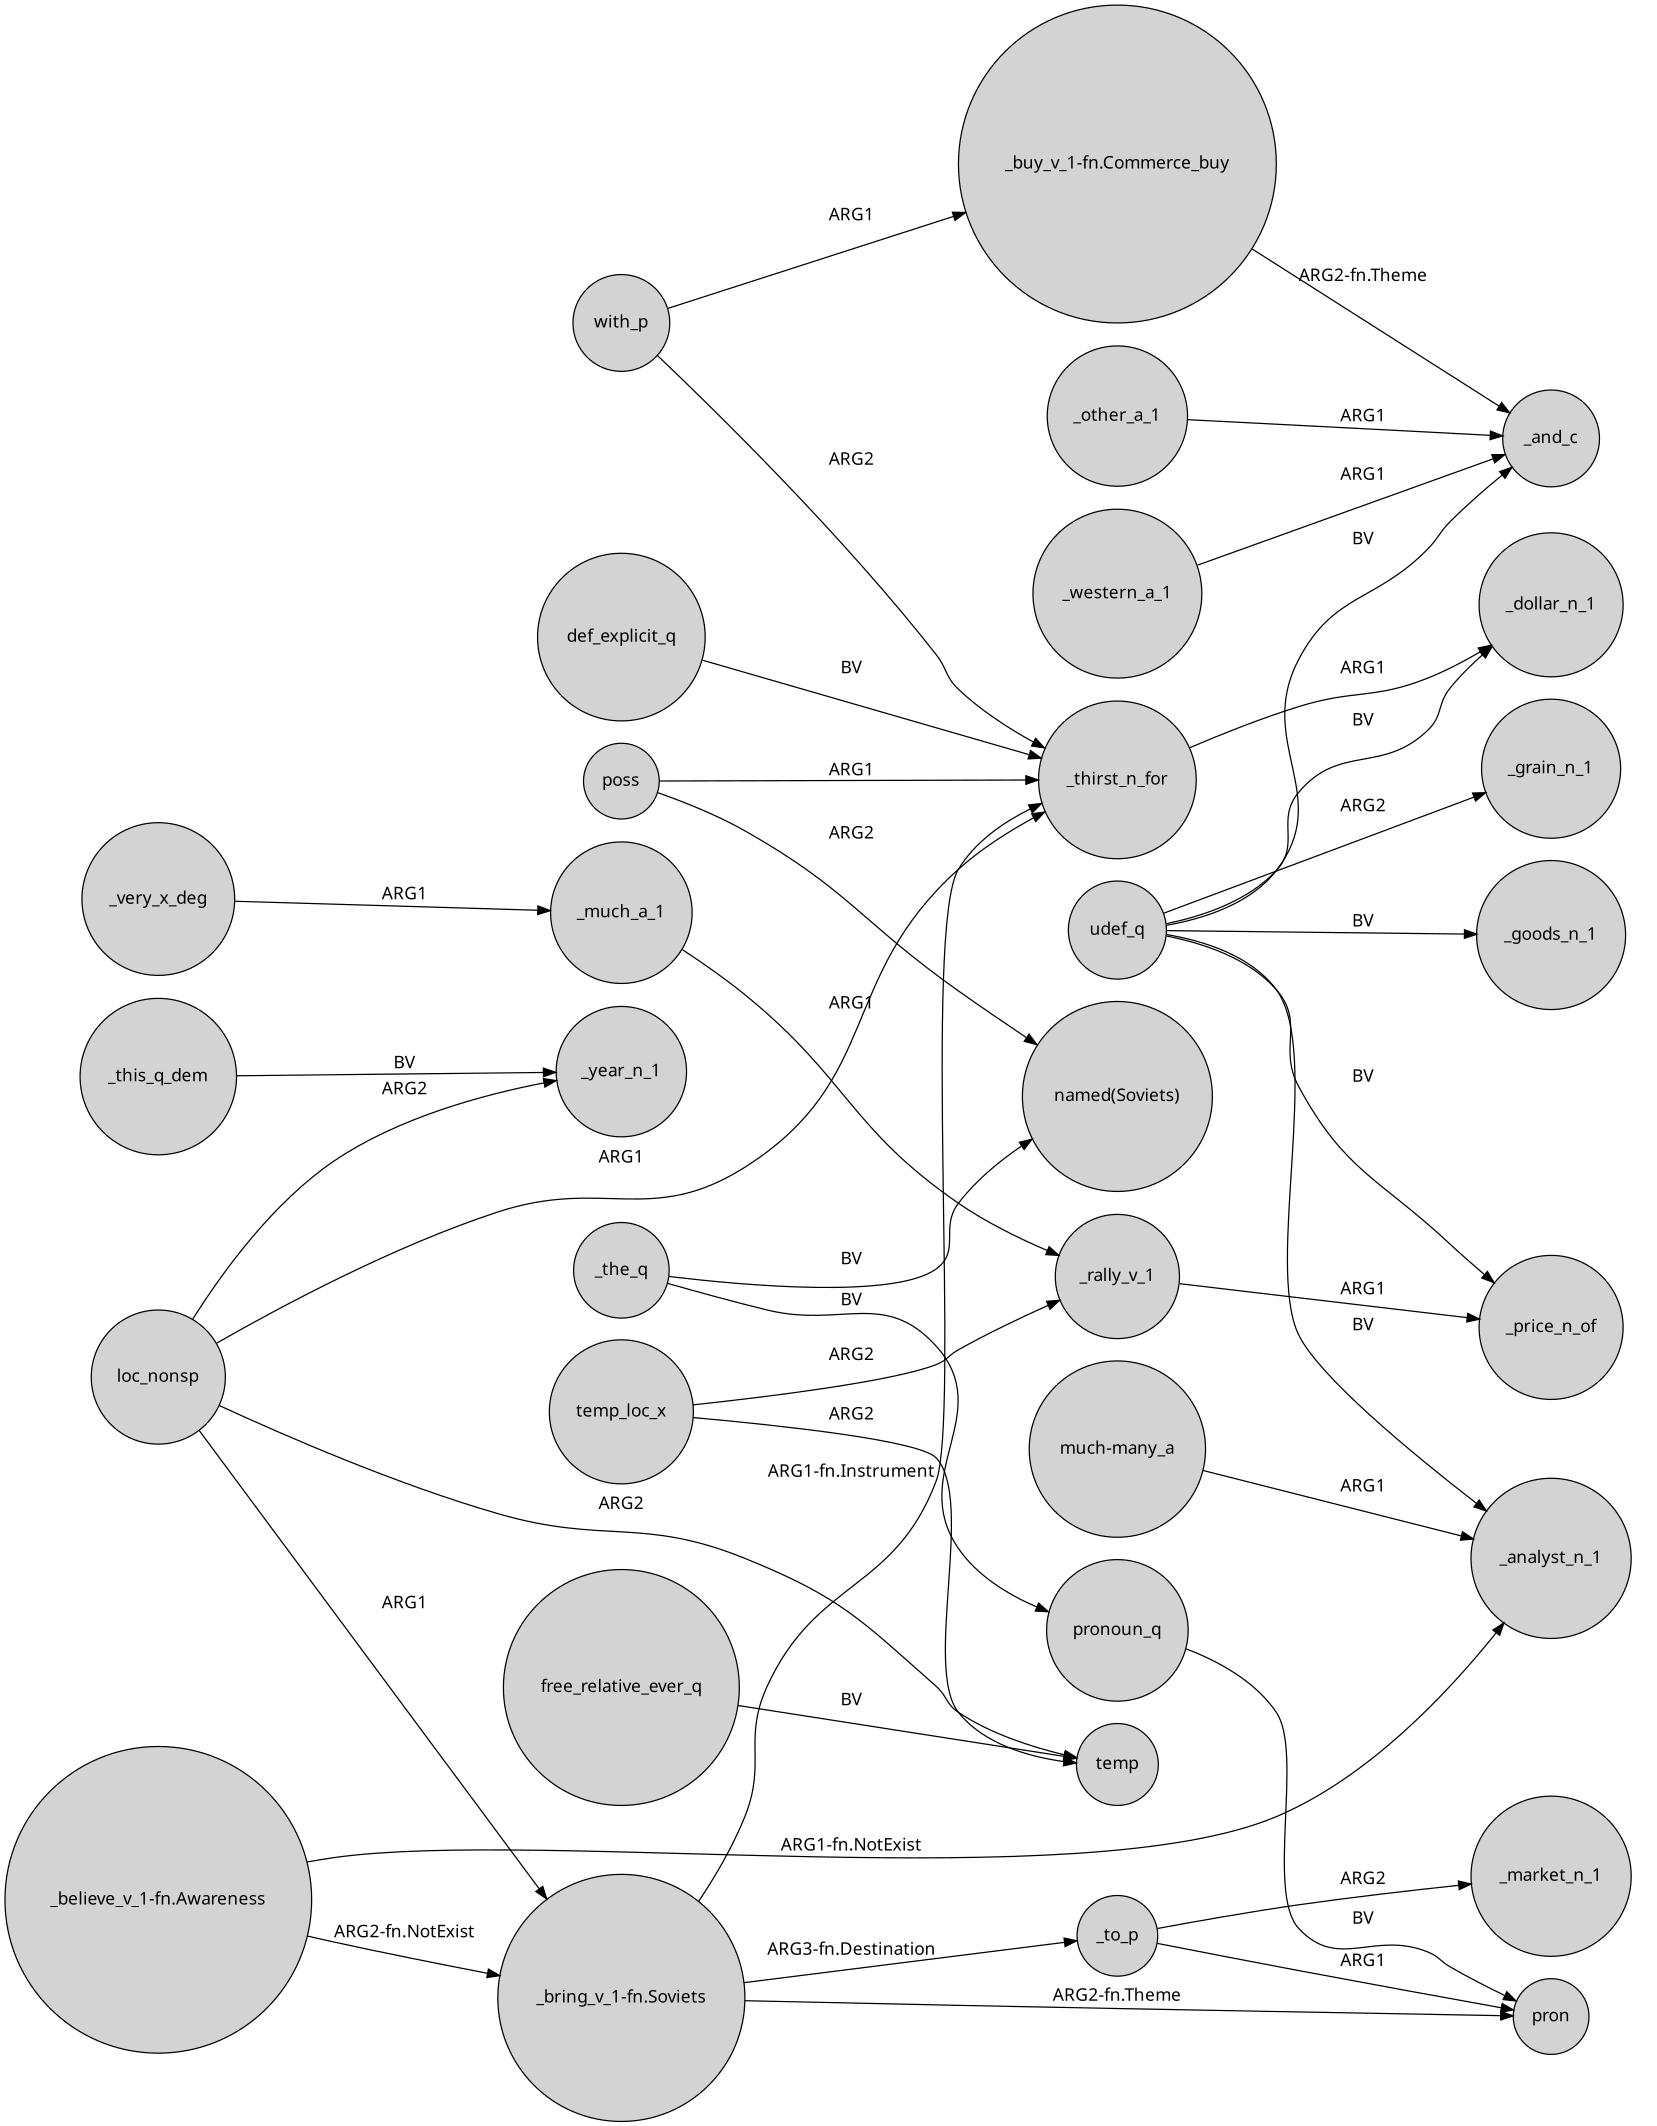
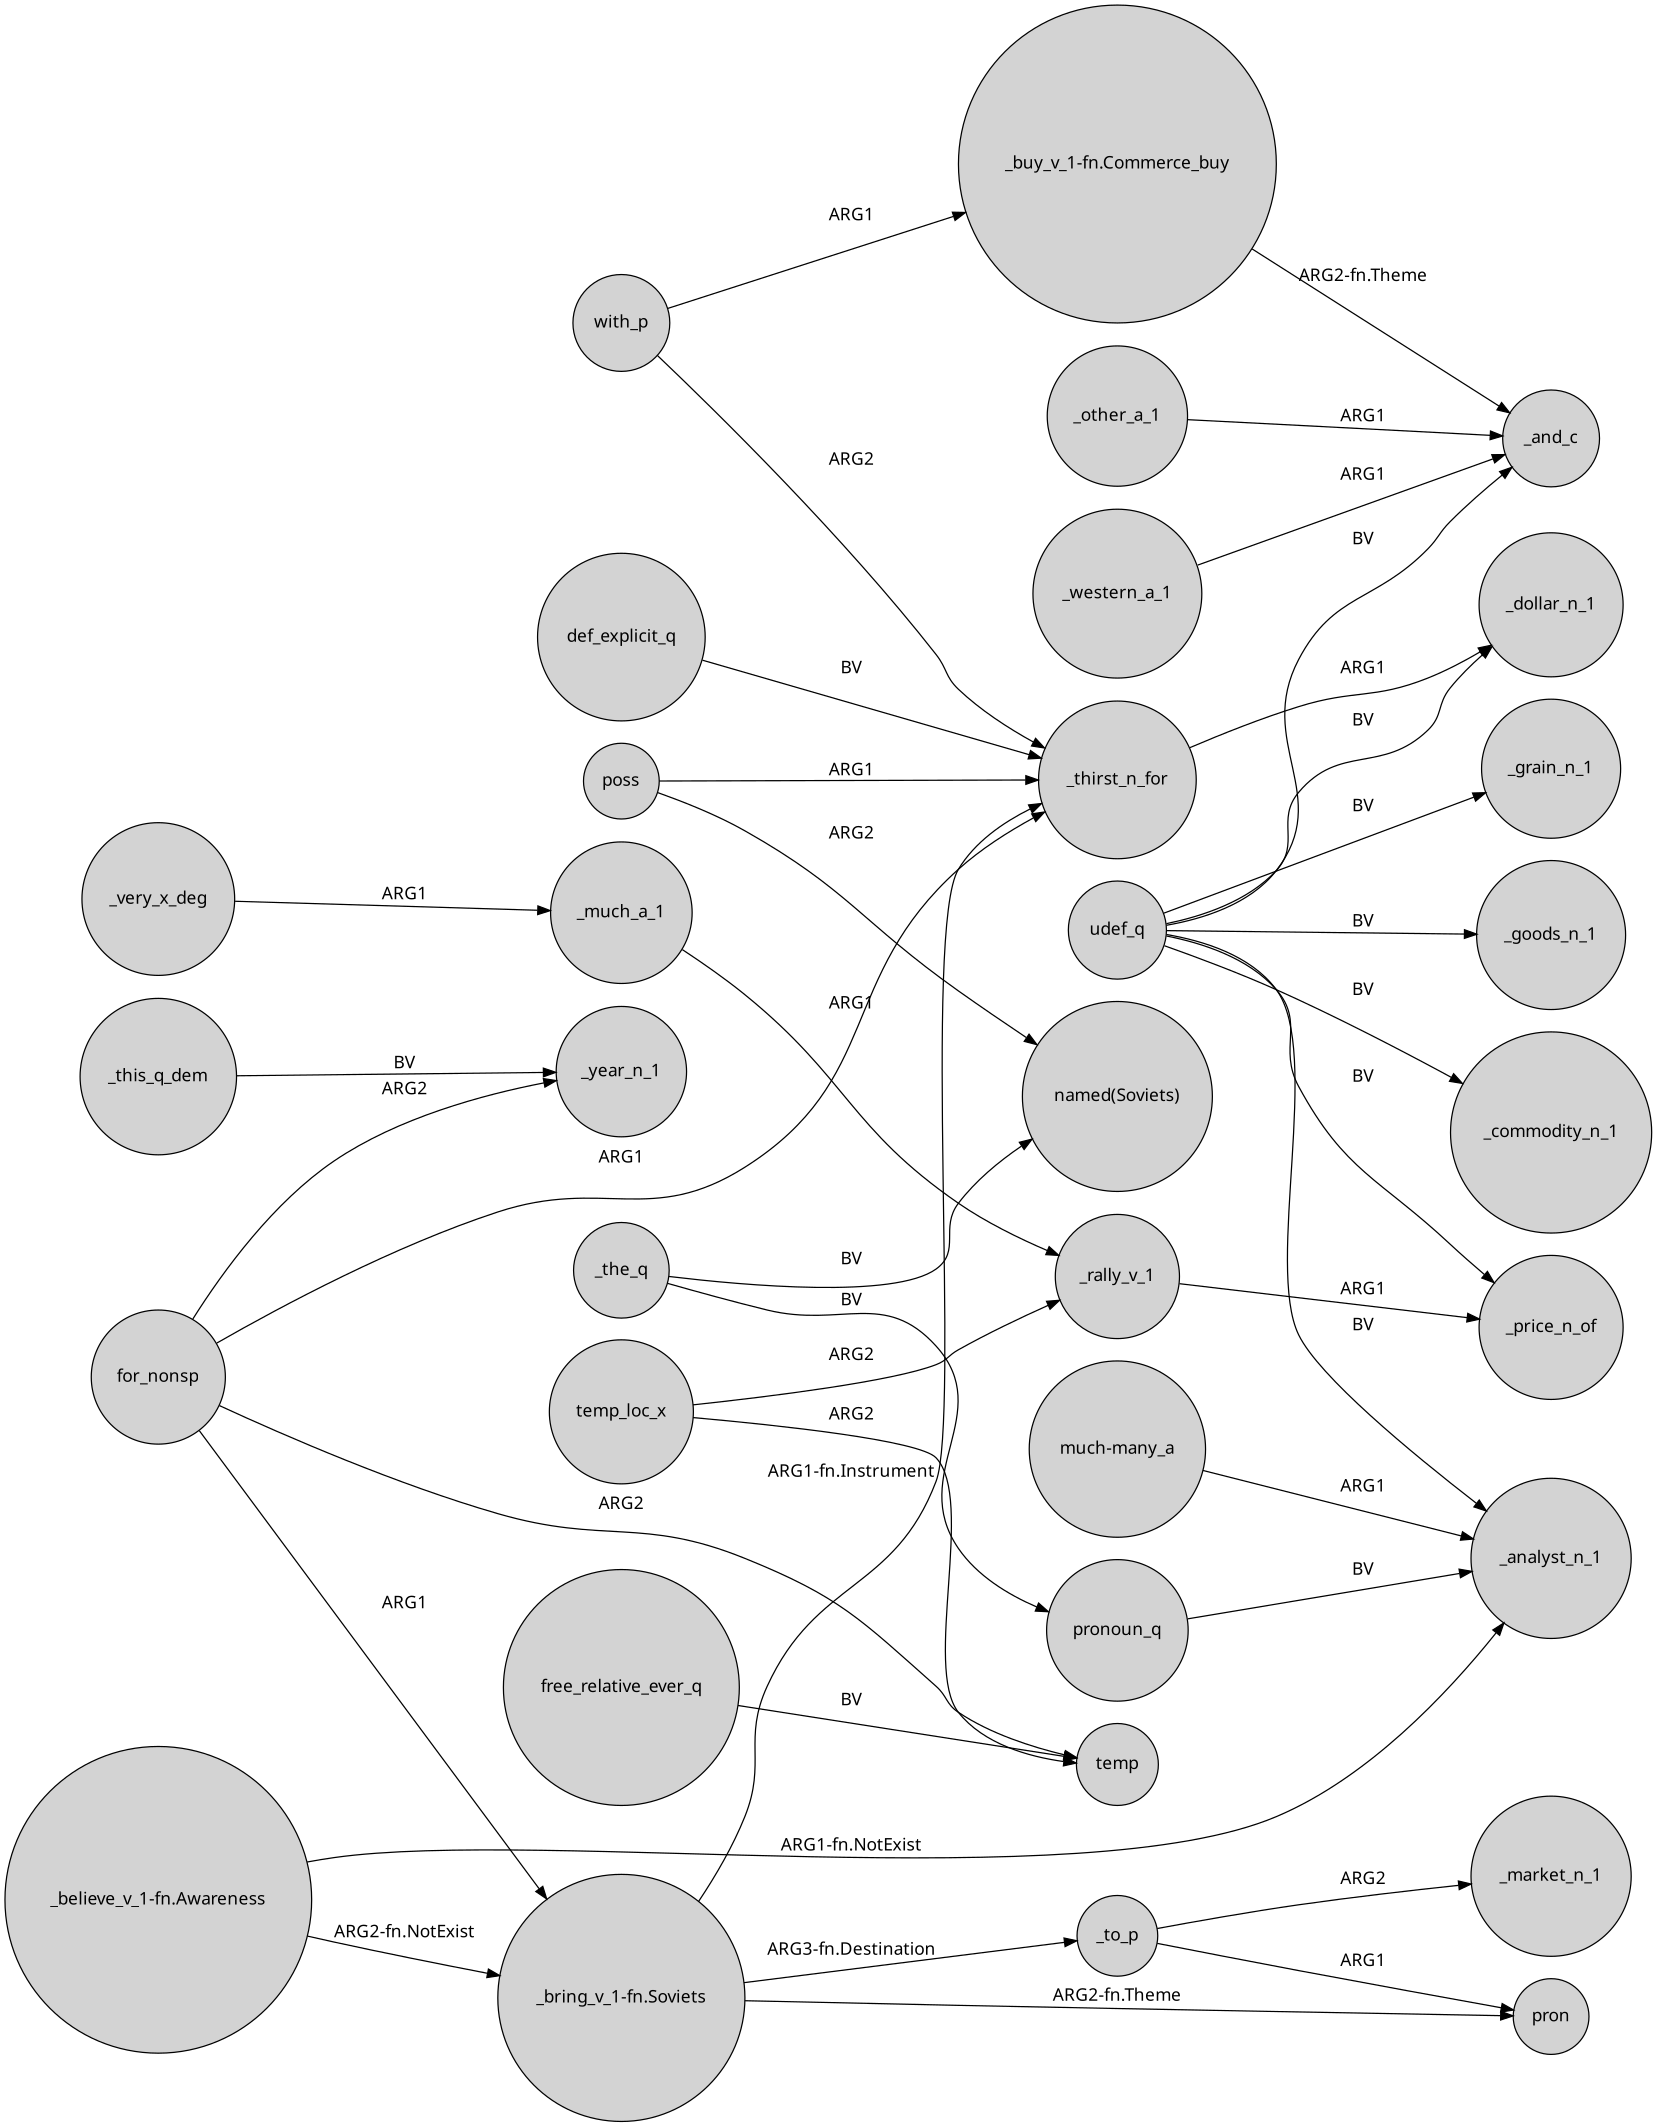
edge "udef_q" -> "_grain_n_1": label "ARG2" -> "BV"
node "_commodity_n_1": added
node "loc_nonsp": label "loc_nonsp" -> "for_nonsp"
edge "pronoun_q" -> "pron": now "pronoun_q" -> "_analyst_n_1"
